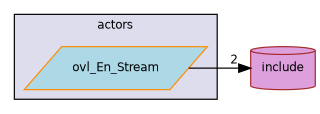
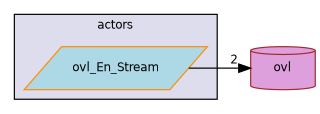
node "include": label "include" -> "ovl"
